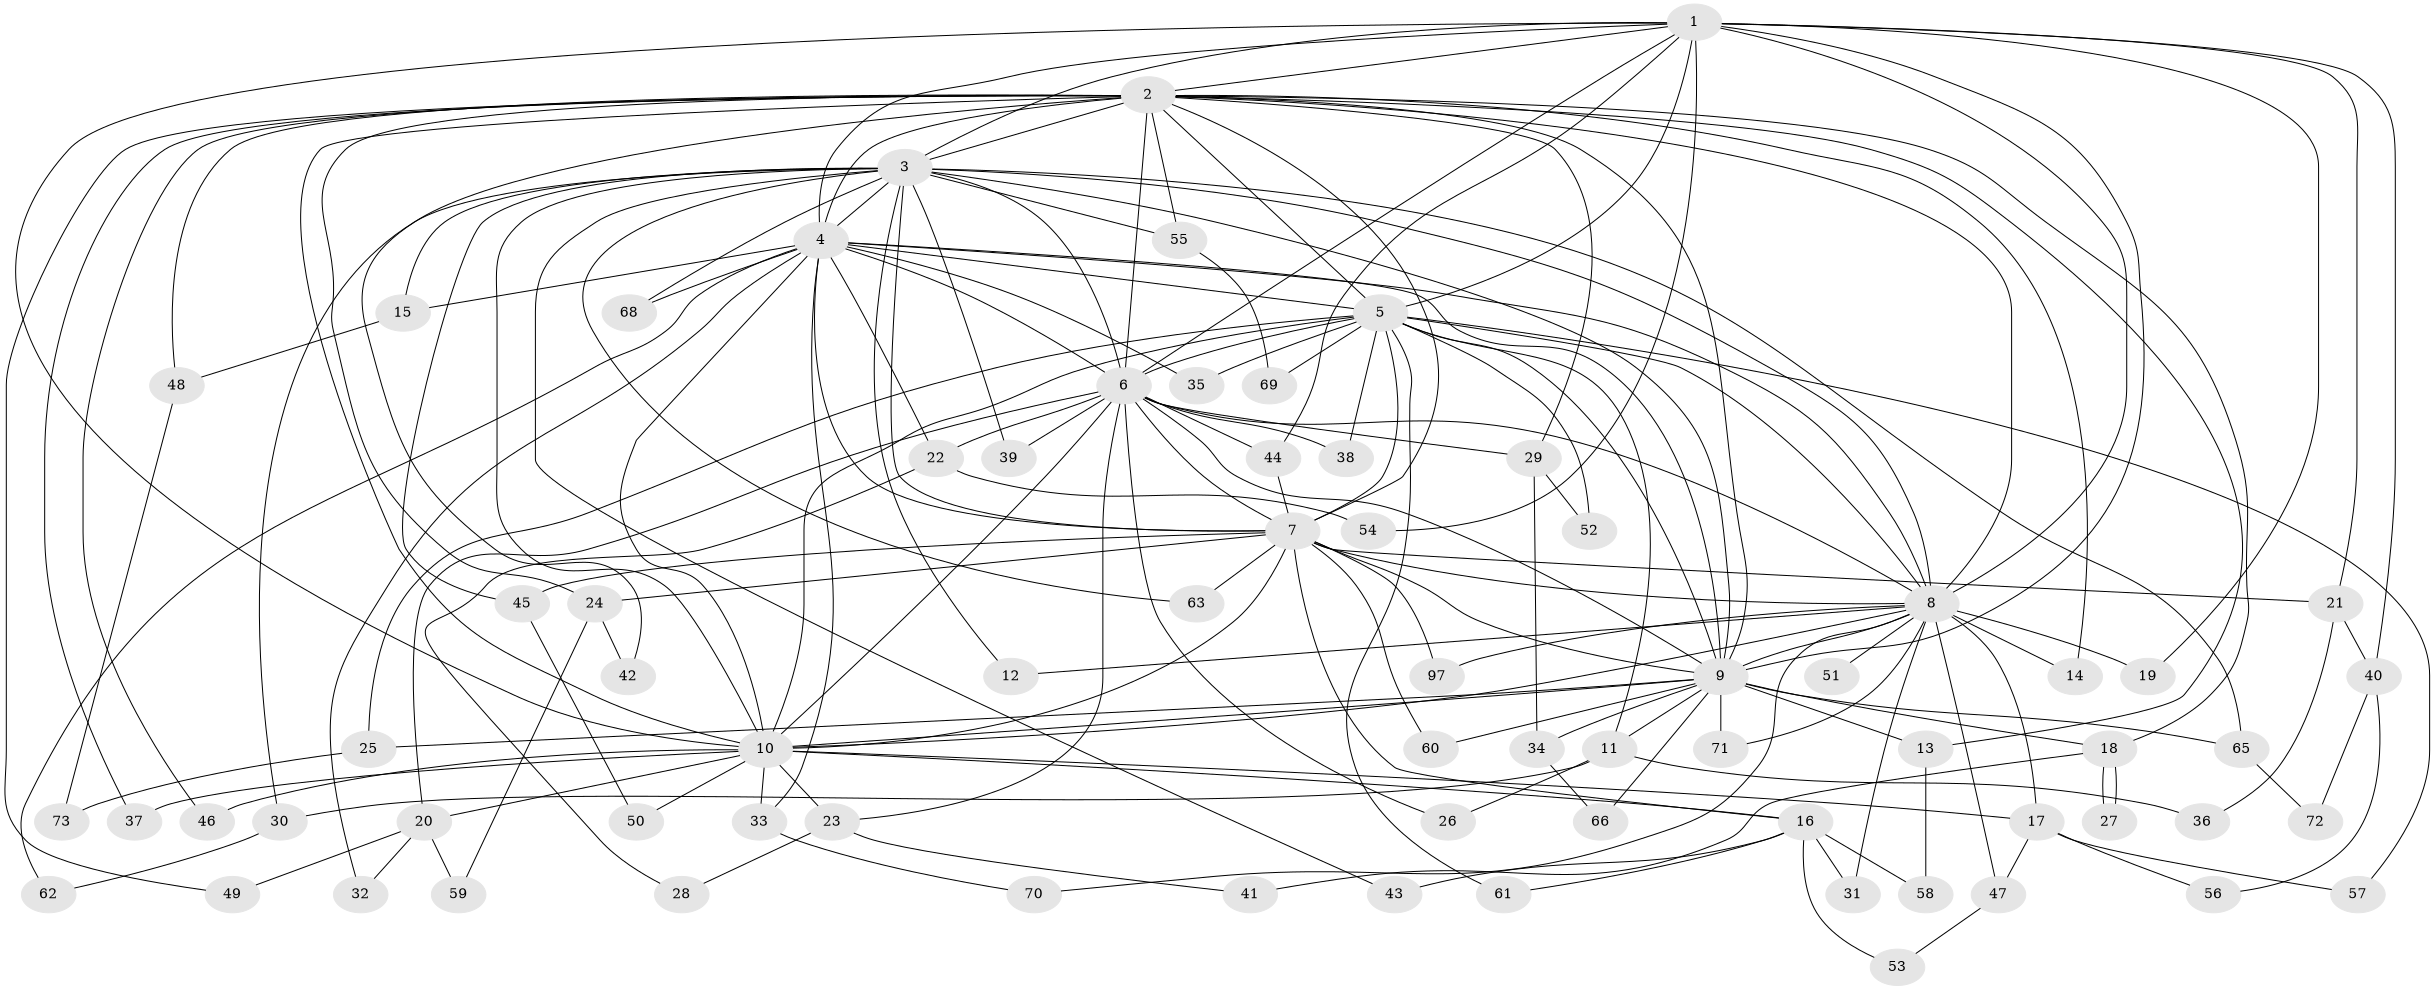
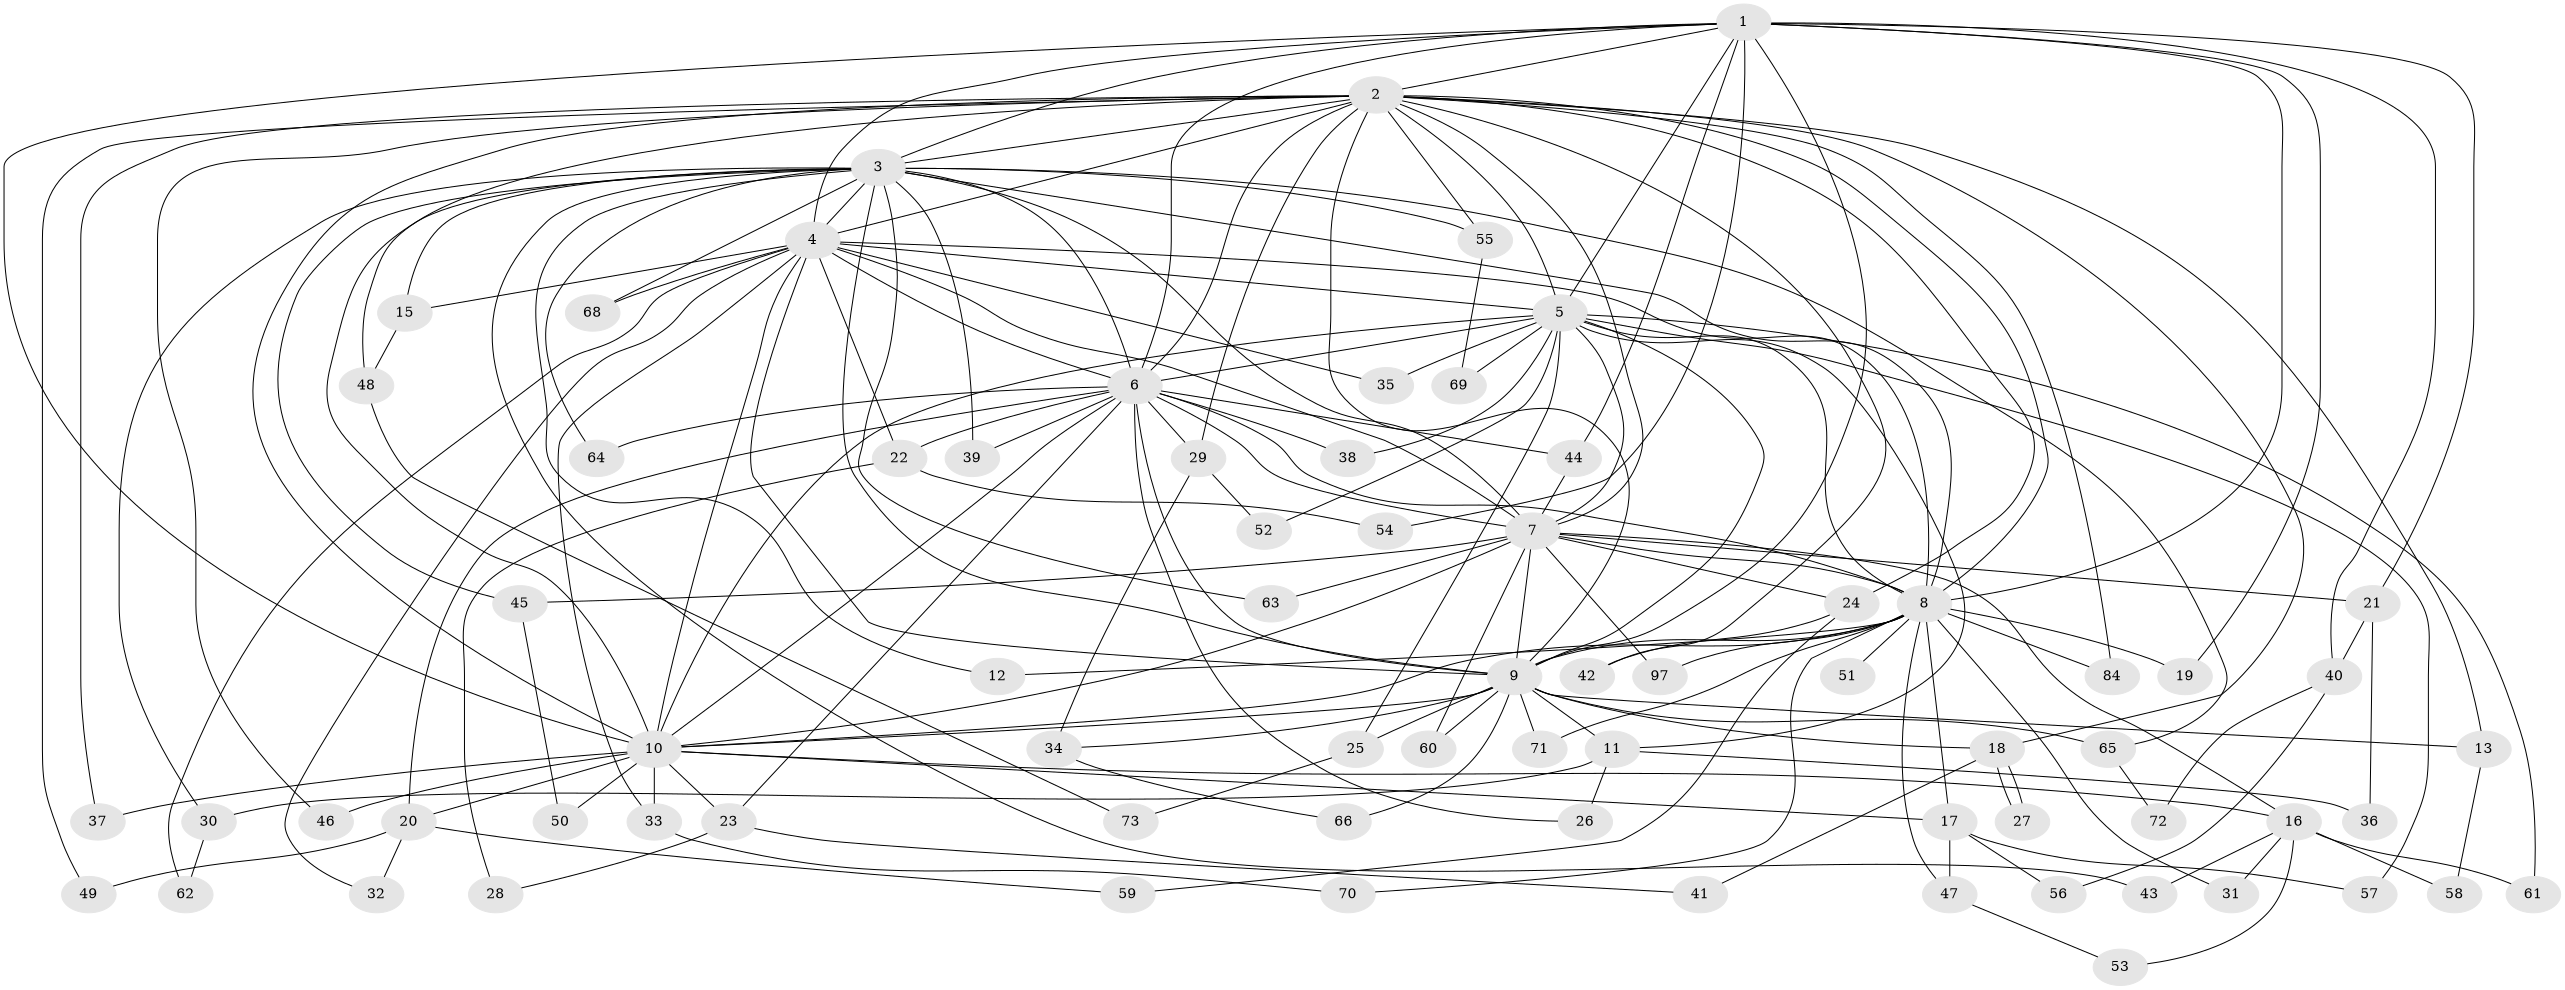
node "64": added
node "14": label "14" -> "84"
